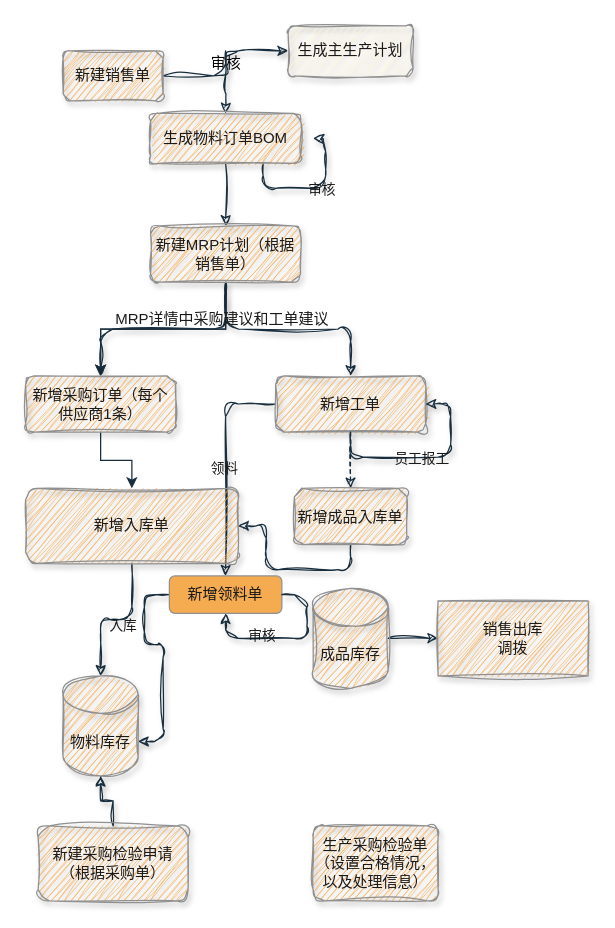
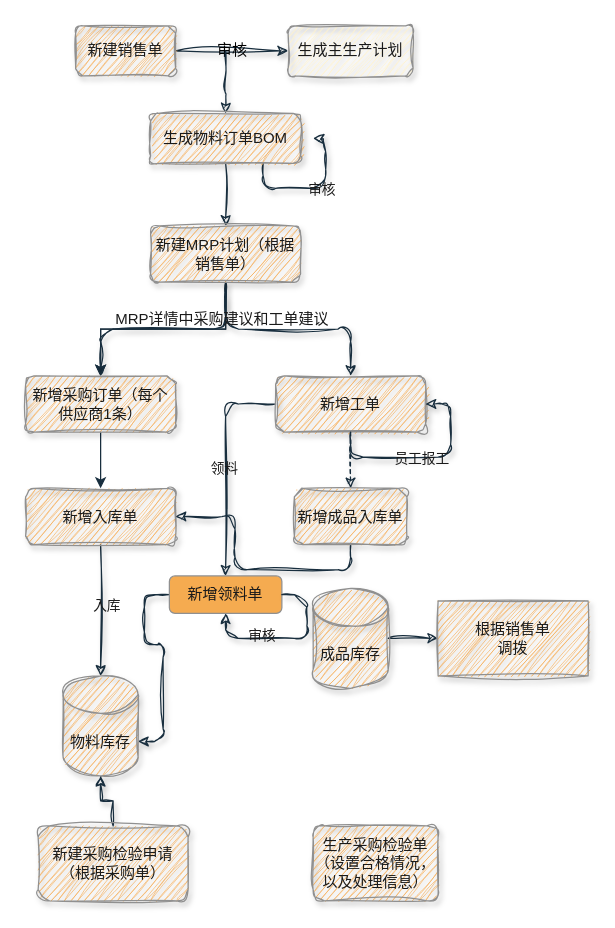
node "新建销售单": moved (113, 76) -> (126, 51)
node "新增入库单": size 213x75 -> 150x56
node "销售出库 调拨": label "销售出库 调拨" -> "根据销售单 调拨"
